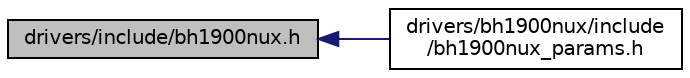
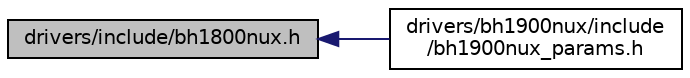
node "drivers/include/bh1900nux.h": label "drivers/include/bh1900nux.h" -> "drivers/include/bh1800nux.h"
